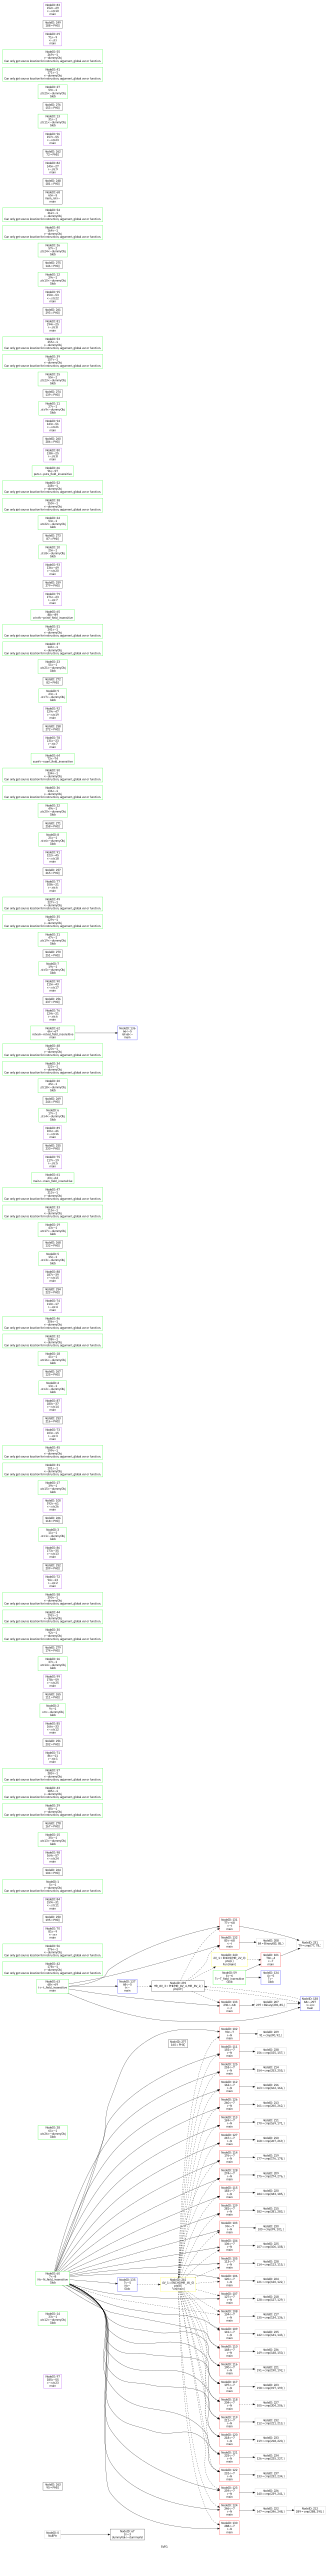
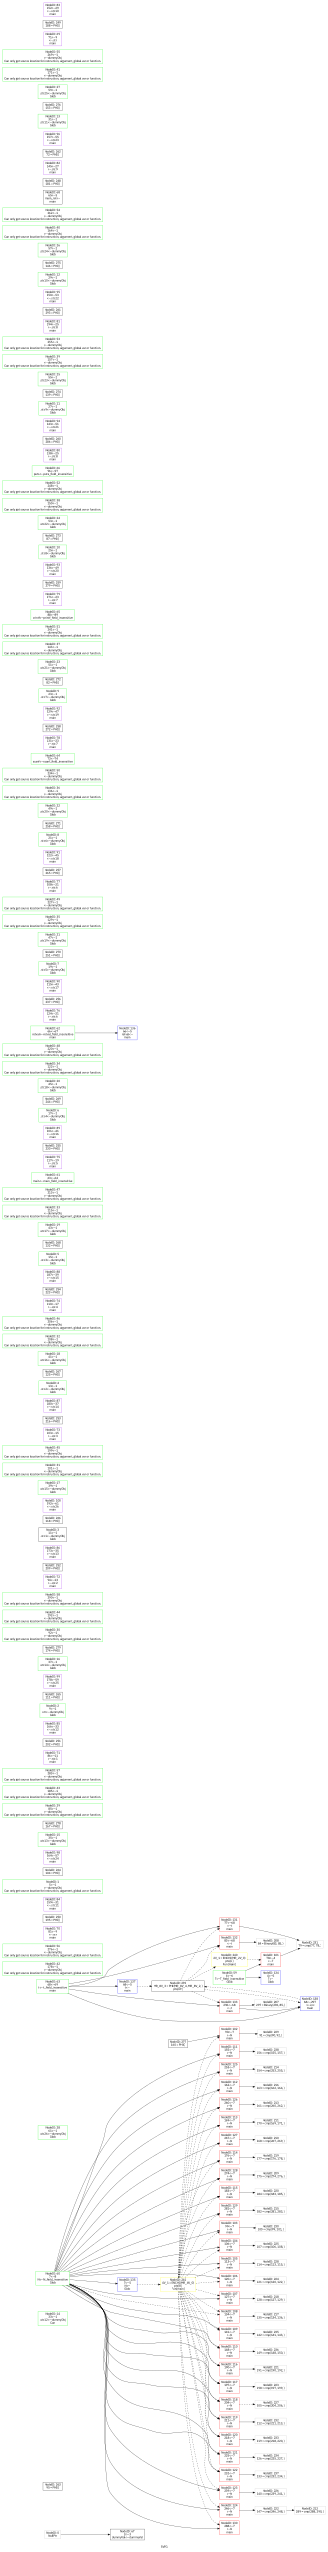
node "NodeID: 3": color green -> black
edge "NodeID: 207" -> "NodeID: 138": now "NodeID: 133" -> "NodeID: 138"
edge "NodeID: 60" -> "NodeID: 102": now "NodeID: 277" -> "NodeID: 102"
node "NodeID: 14": text "Glob" -> "Can"
node "NodeID: 97": removed
